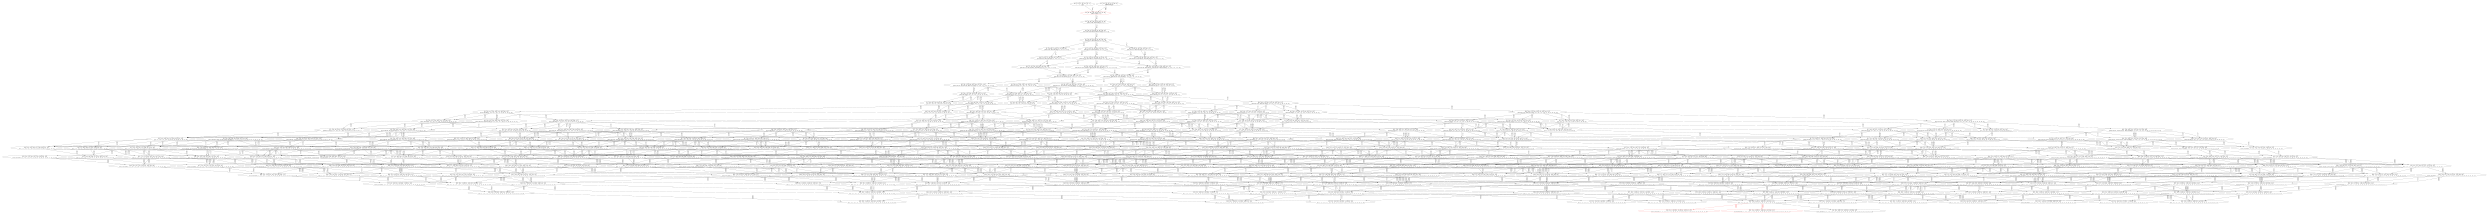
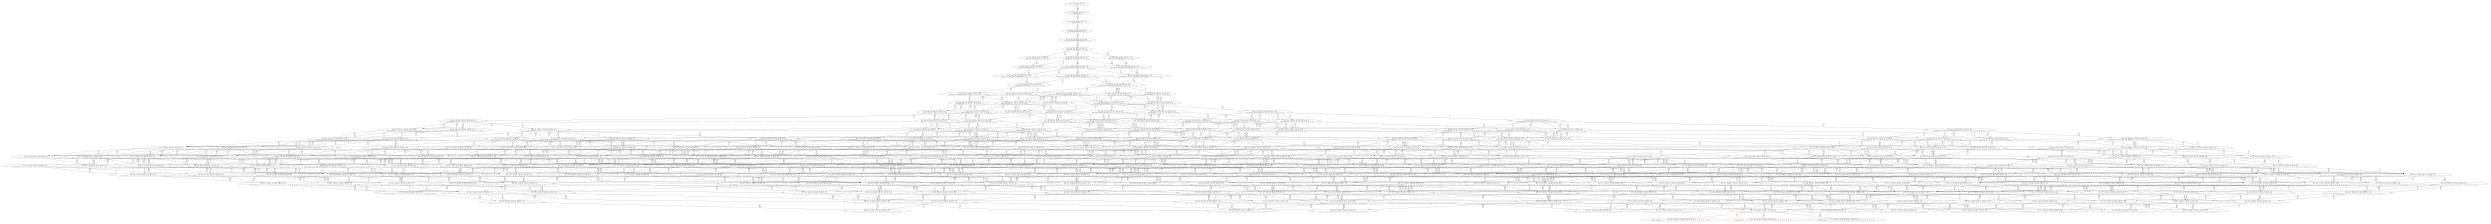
edge "S0: [0, 0] [0, 0] [0, 0] [0, 0] {}{}" -> "S2: [40, 40] [40, 40] [40, 50] [73, 92] {T0J1:73-92}{1, 2}": now "S0: [0, 0] [0, 0] [0, 0] [0, 0] {}{}" -> "S1: [0, 0] [0, 0] [0, 0] [40, 50] {T0J0:40-50}{1}"
